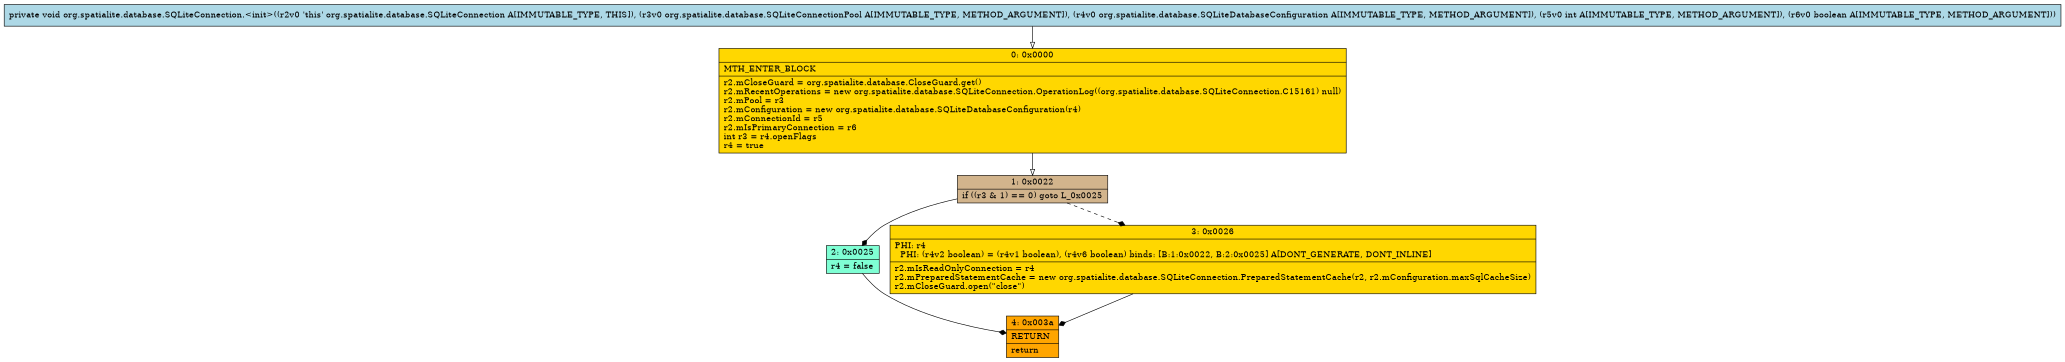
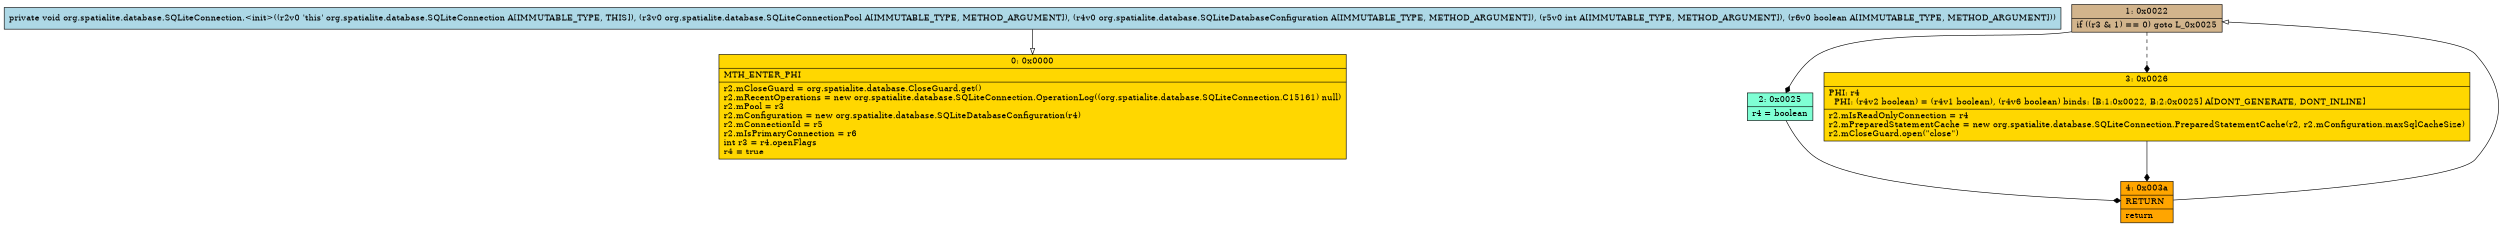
node "0: 0x0000": text "MTH_ENTER_BLOCK" -> "MTH_ENTER_PHI"
edge "0: 0x0000" -> "1: 0x0022": now "4: 0x003a" -> "1: 0x0022"
node "2: 0x0025": text "r4 = false" -> "r4 = boolean"
